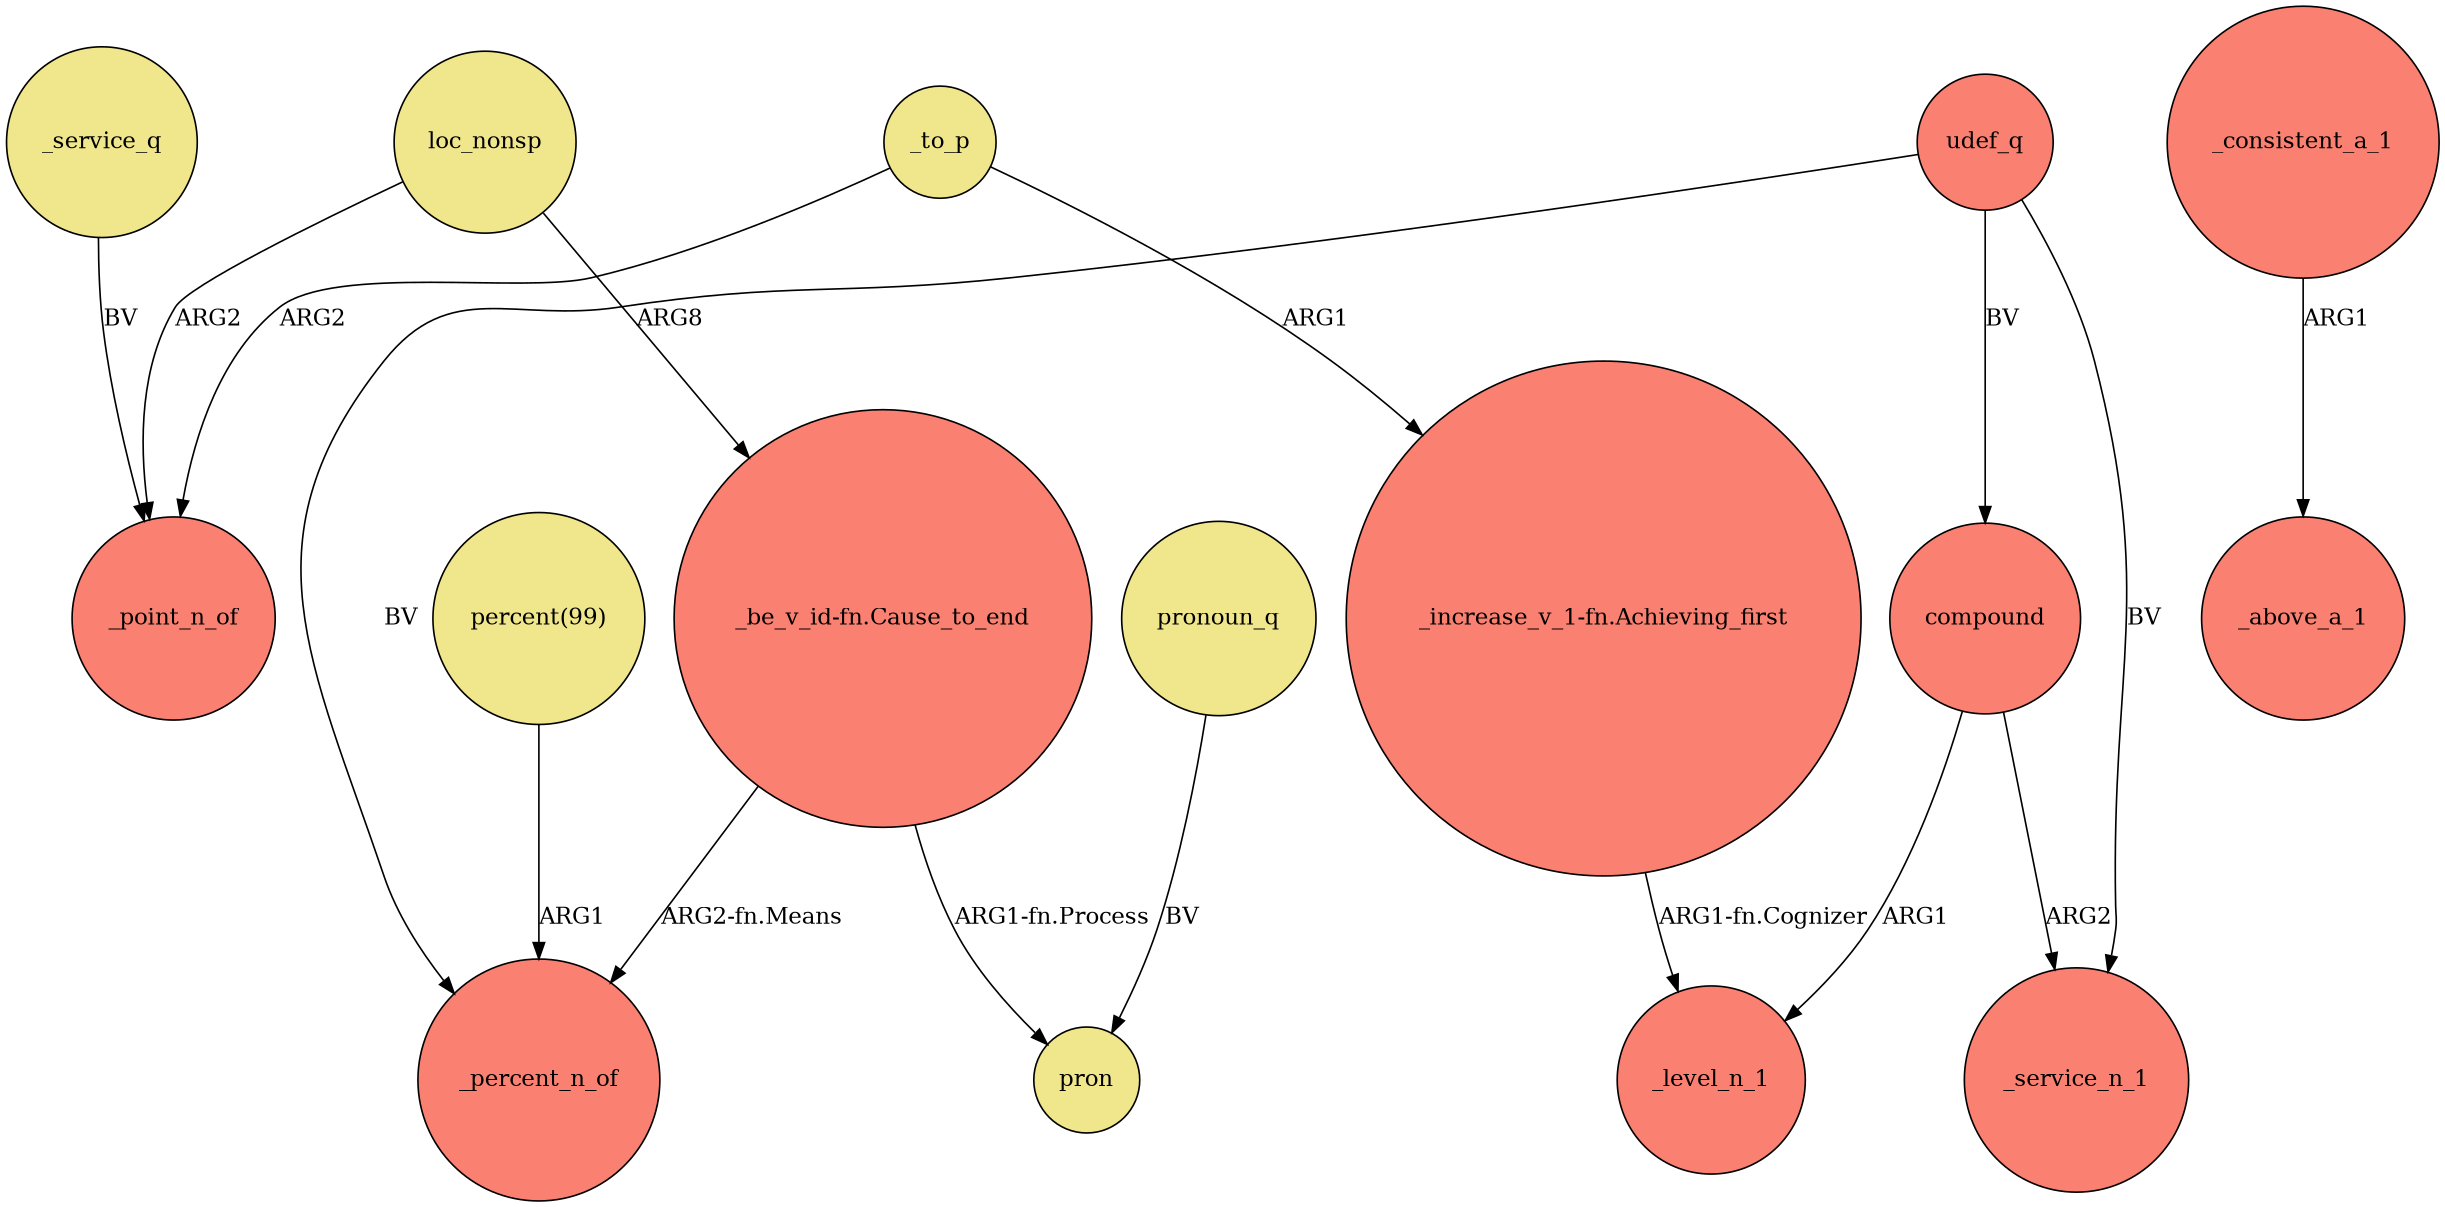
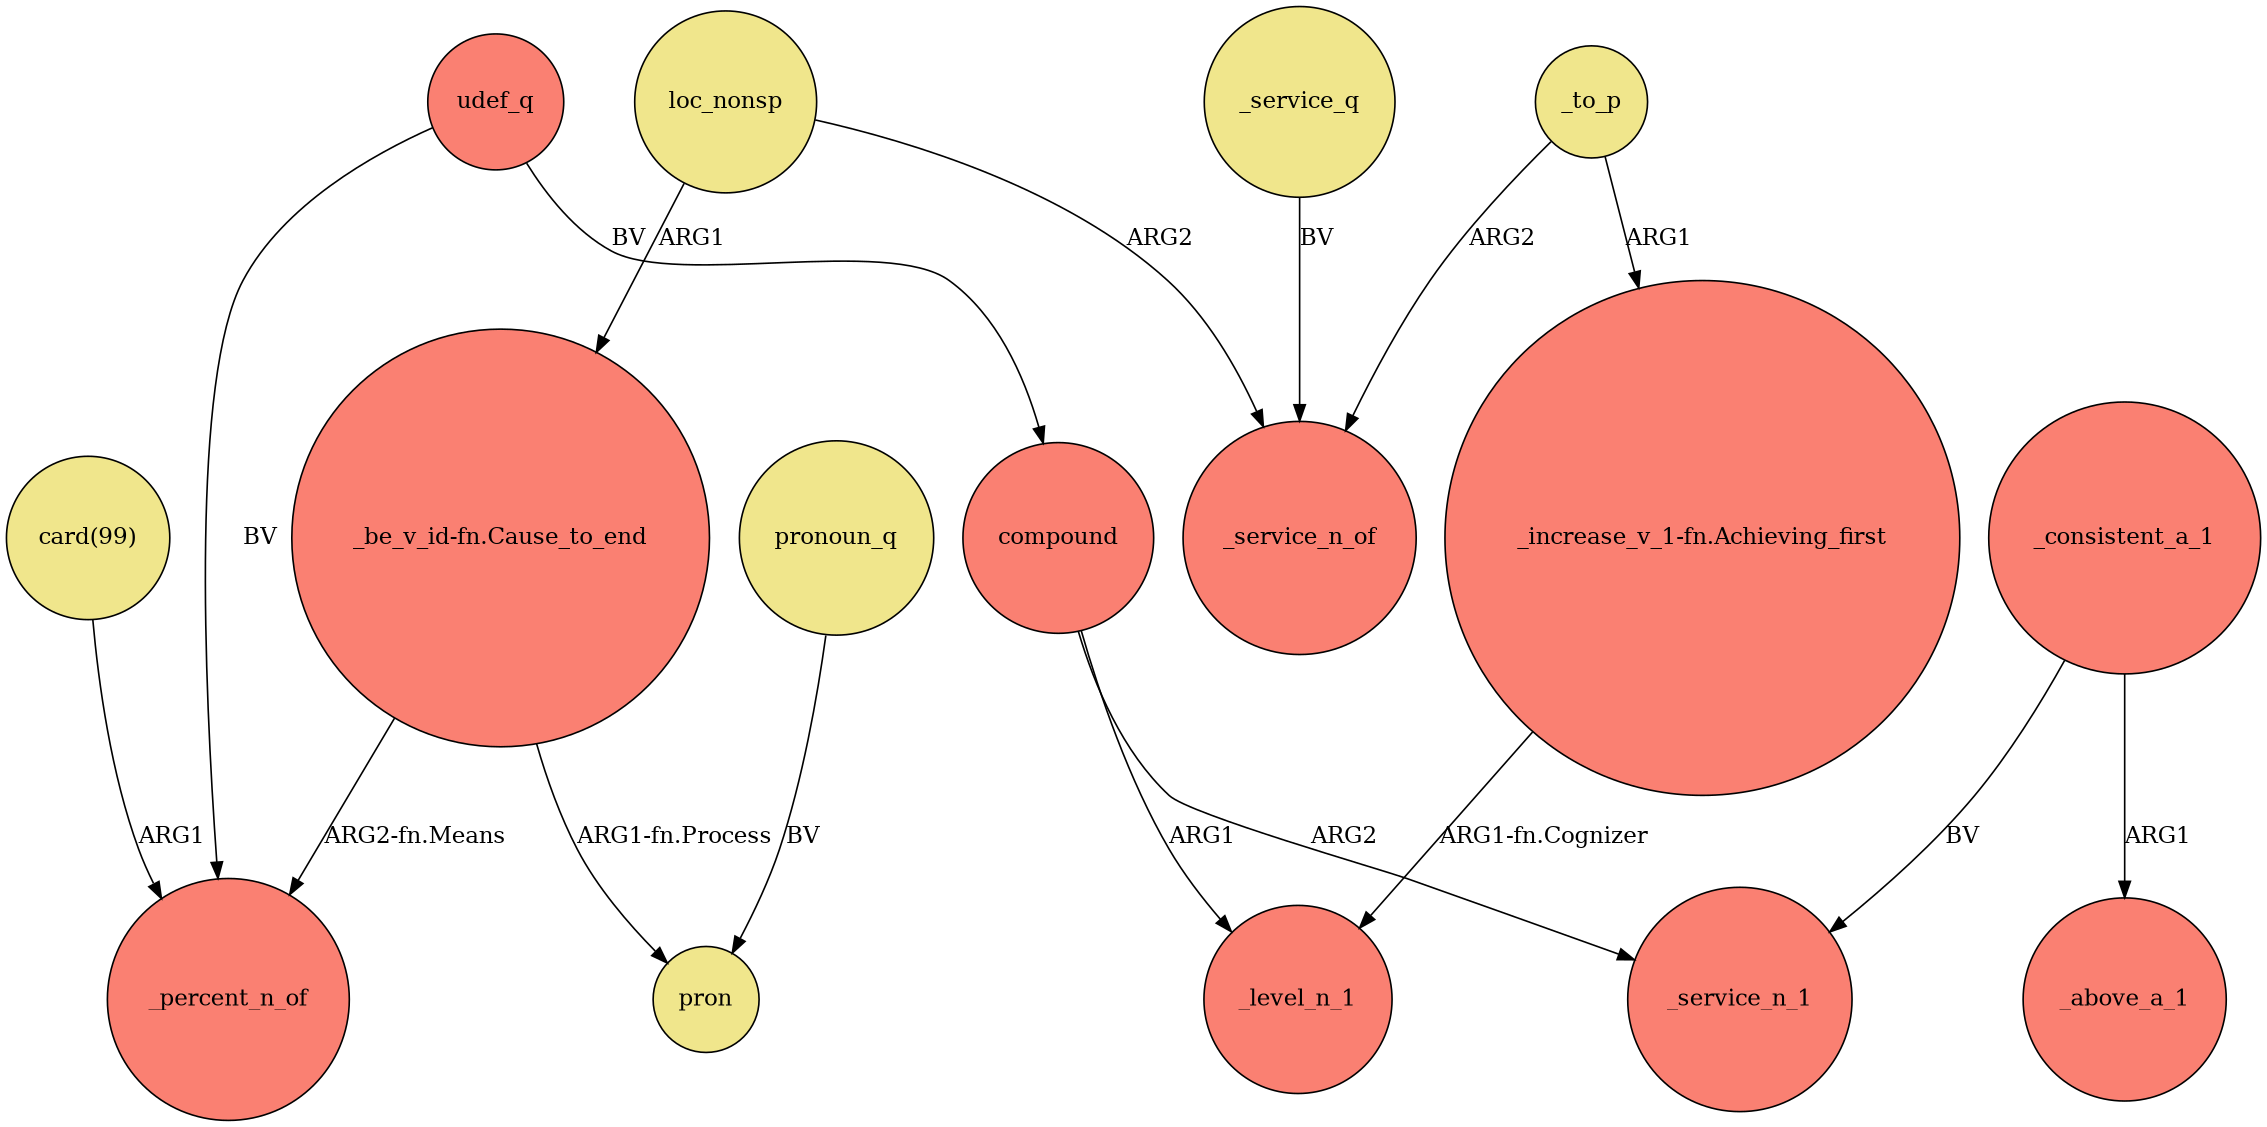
edge "loc_nonsp" -> "_be_v_id-fn.Cause_to_end": label "ARG8" -> "ARG1"
edge "udef_q" -> "_service_n_1": now "_consistent_a_1" -> "_service_n_1"
node "_point_n_of": label "_point_n_of" -> "_service_n_of"
node "percent(99)": label "percent(99)" -> "card(99)"
